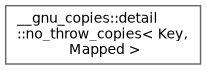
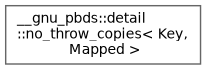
node "__gnu_copies::detail ::no_throw_copies< Key, Mapped >": label "__gnu_copies::detail ::no_throw_copies< Key, Mapped >" -> "__gnu_pbds::detail ::no_throw_copies< Key, Mapped >"
